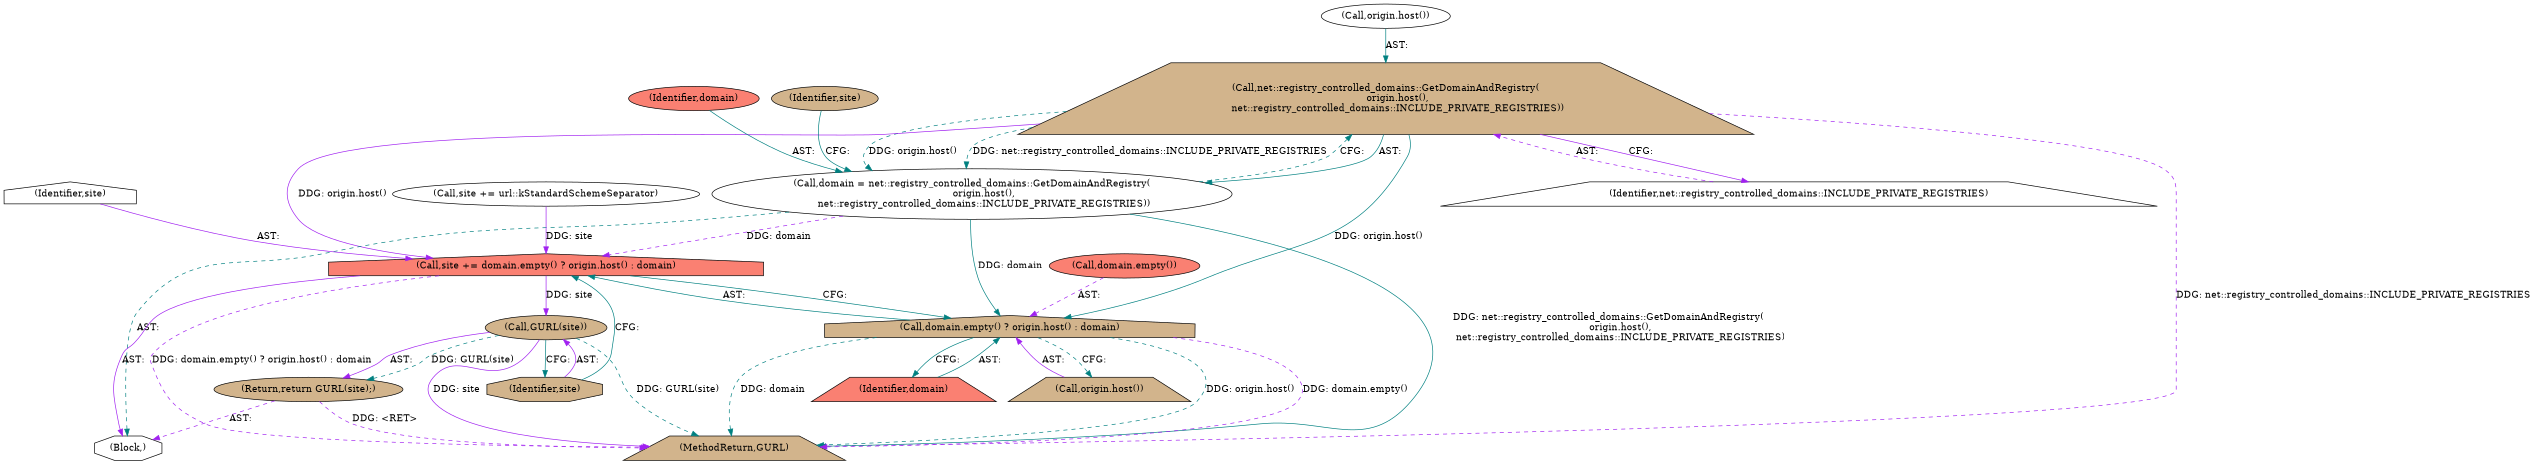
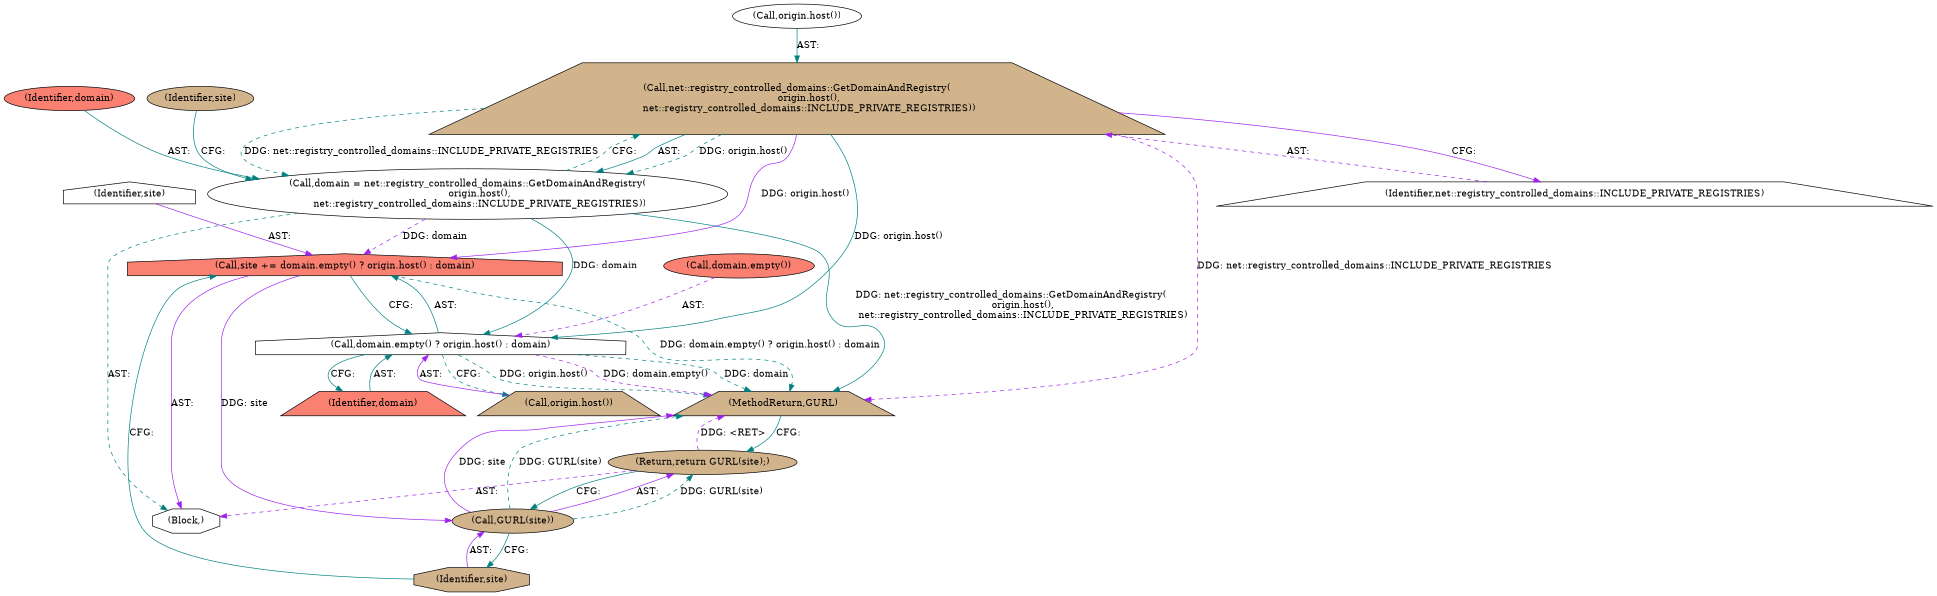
node "(Call,site += url::kStandardSchemeSeparator)": removed
node "(Call,domain.empty() ? origin.host() : domain)": fillcolor tan -> white
edge "(Call,site += domain.empty() ? origin.host() : domain)" -> "(MethodReturn,GURL)": color purple -> teal
edge "(MethodReturn,GURL)" -> "(Return,return GURL(site);)": added, label "CFG:"
edge "(Return,return GURL(site);)" -> "(Call,GURL(site))": added, label "CFG:"
